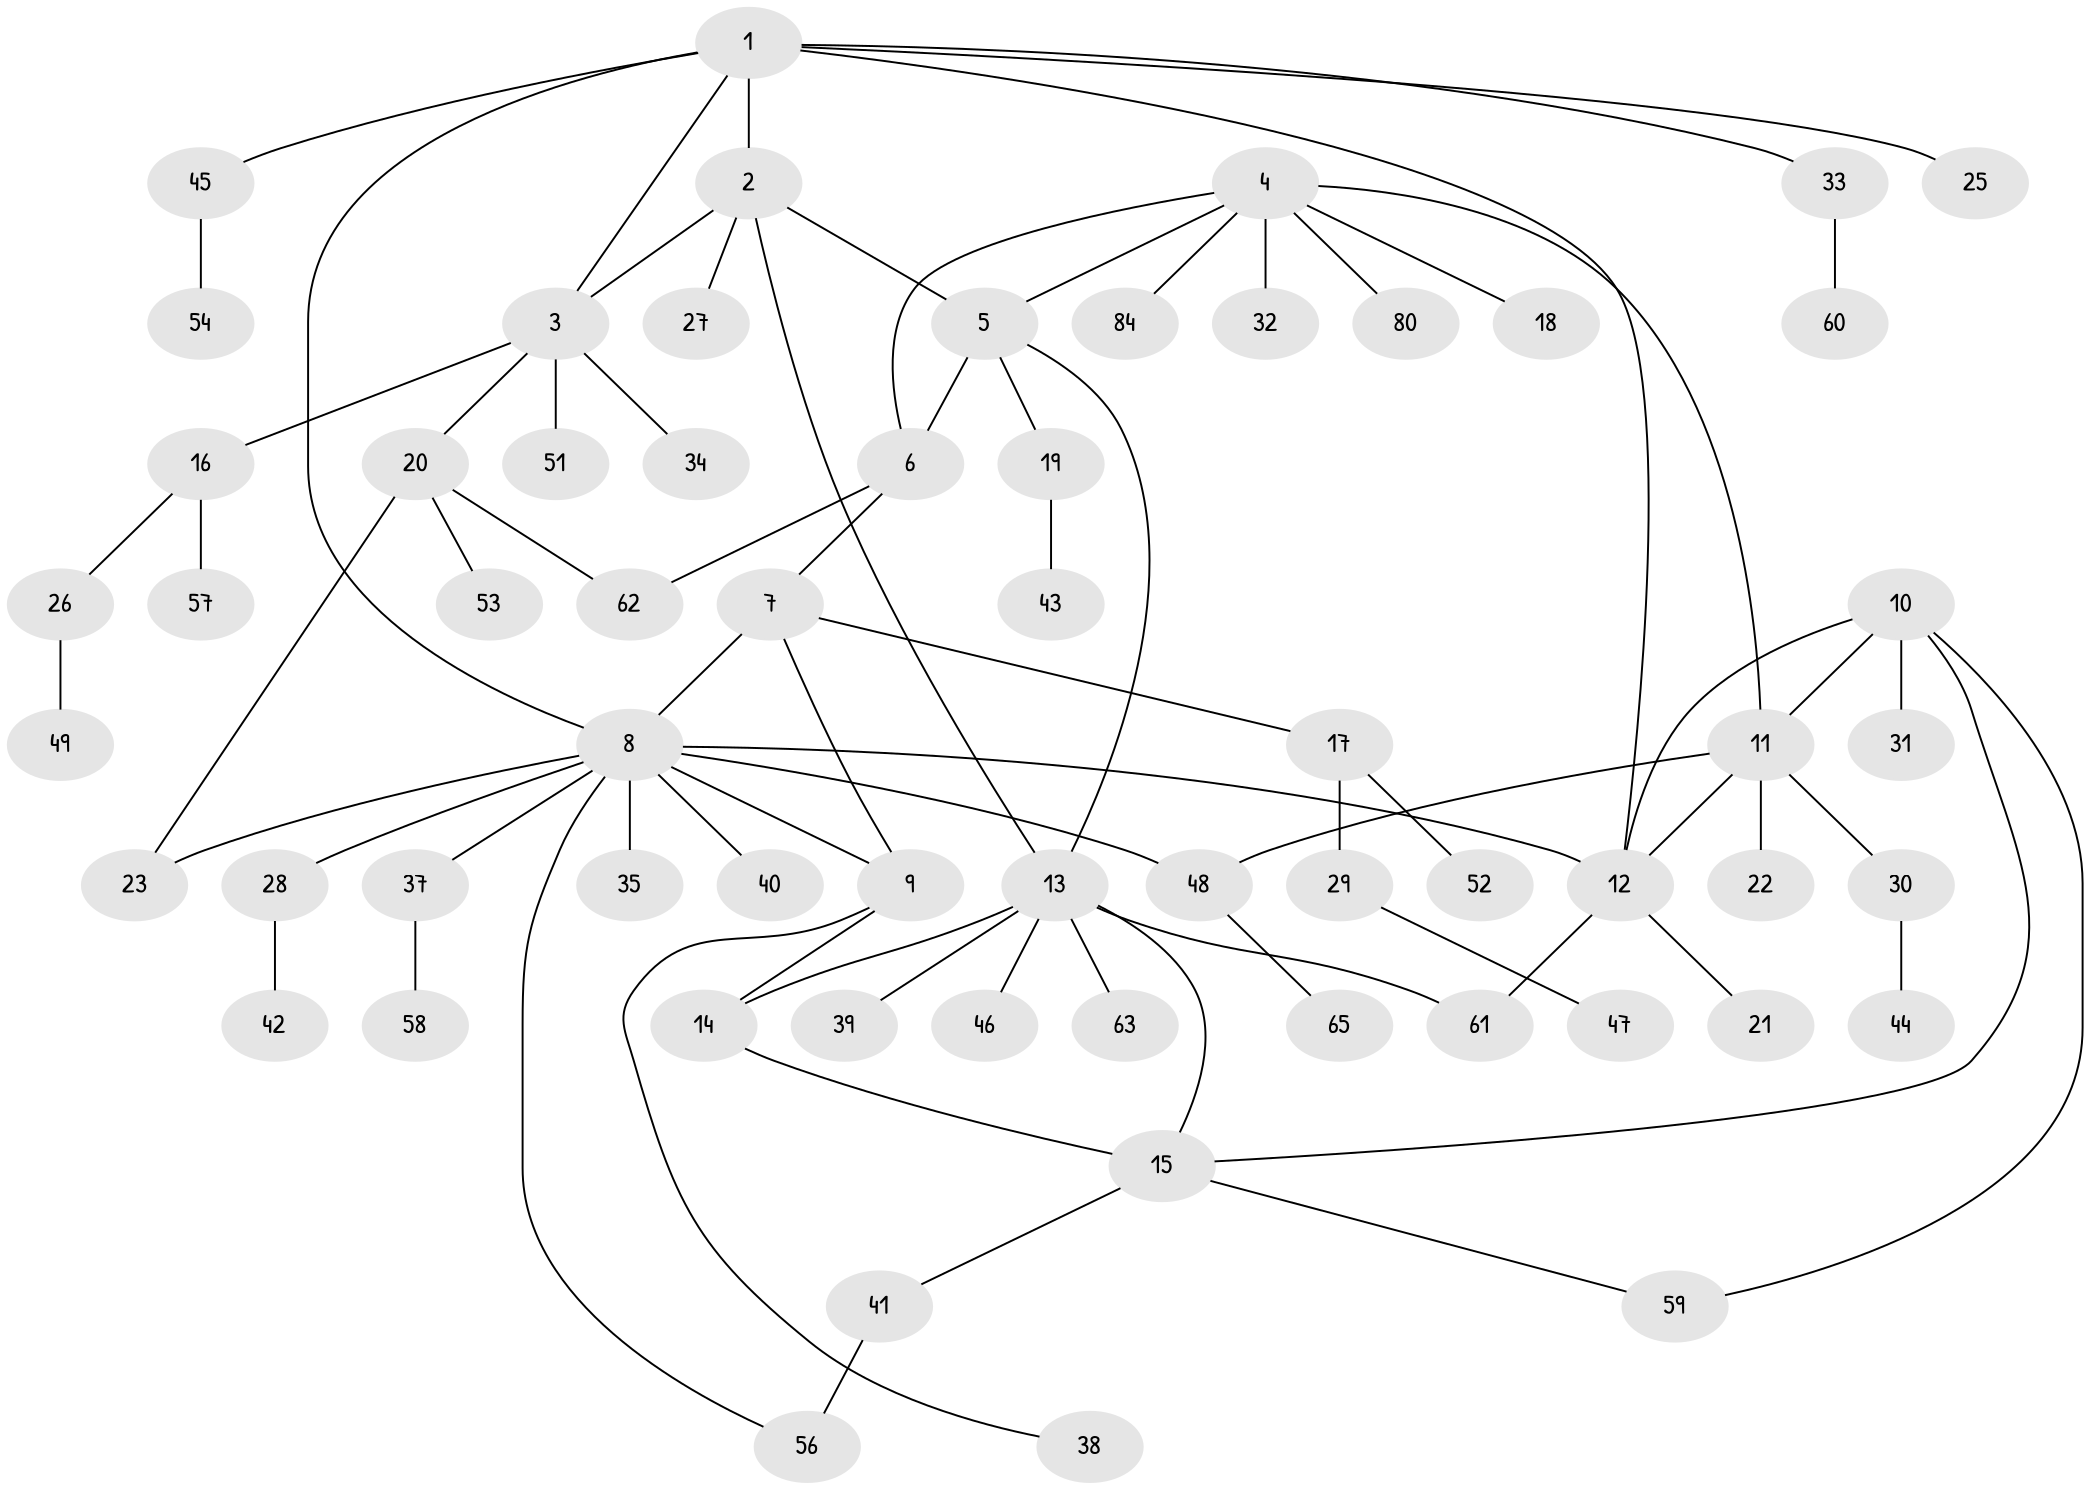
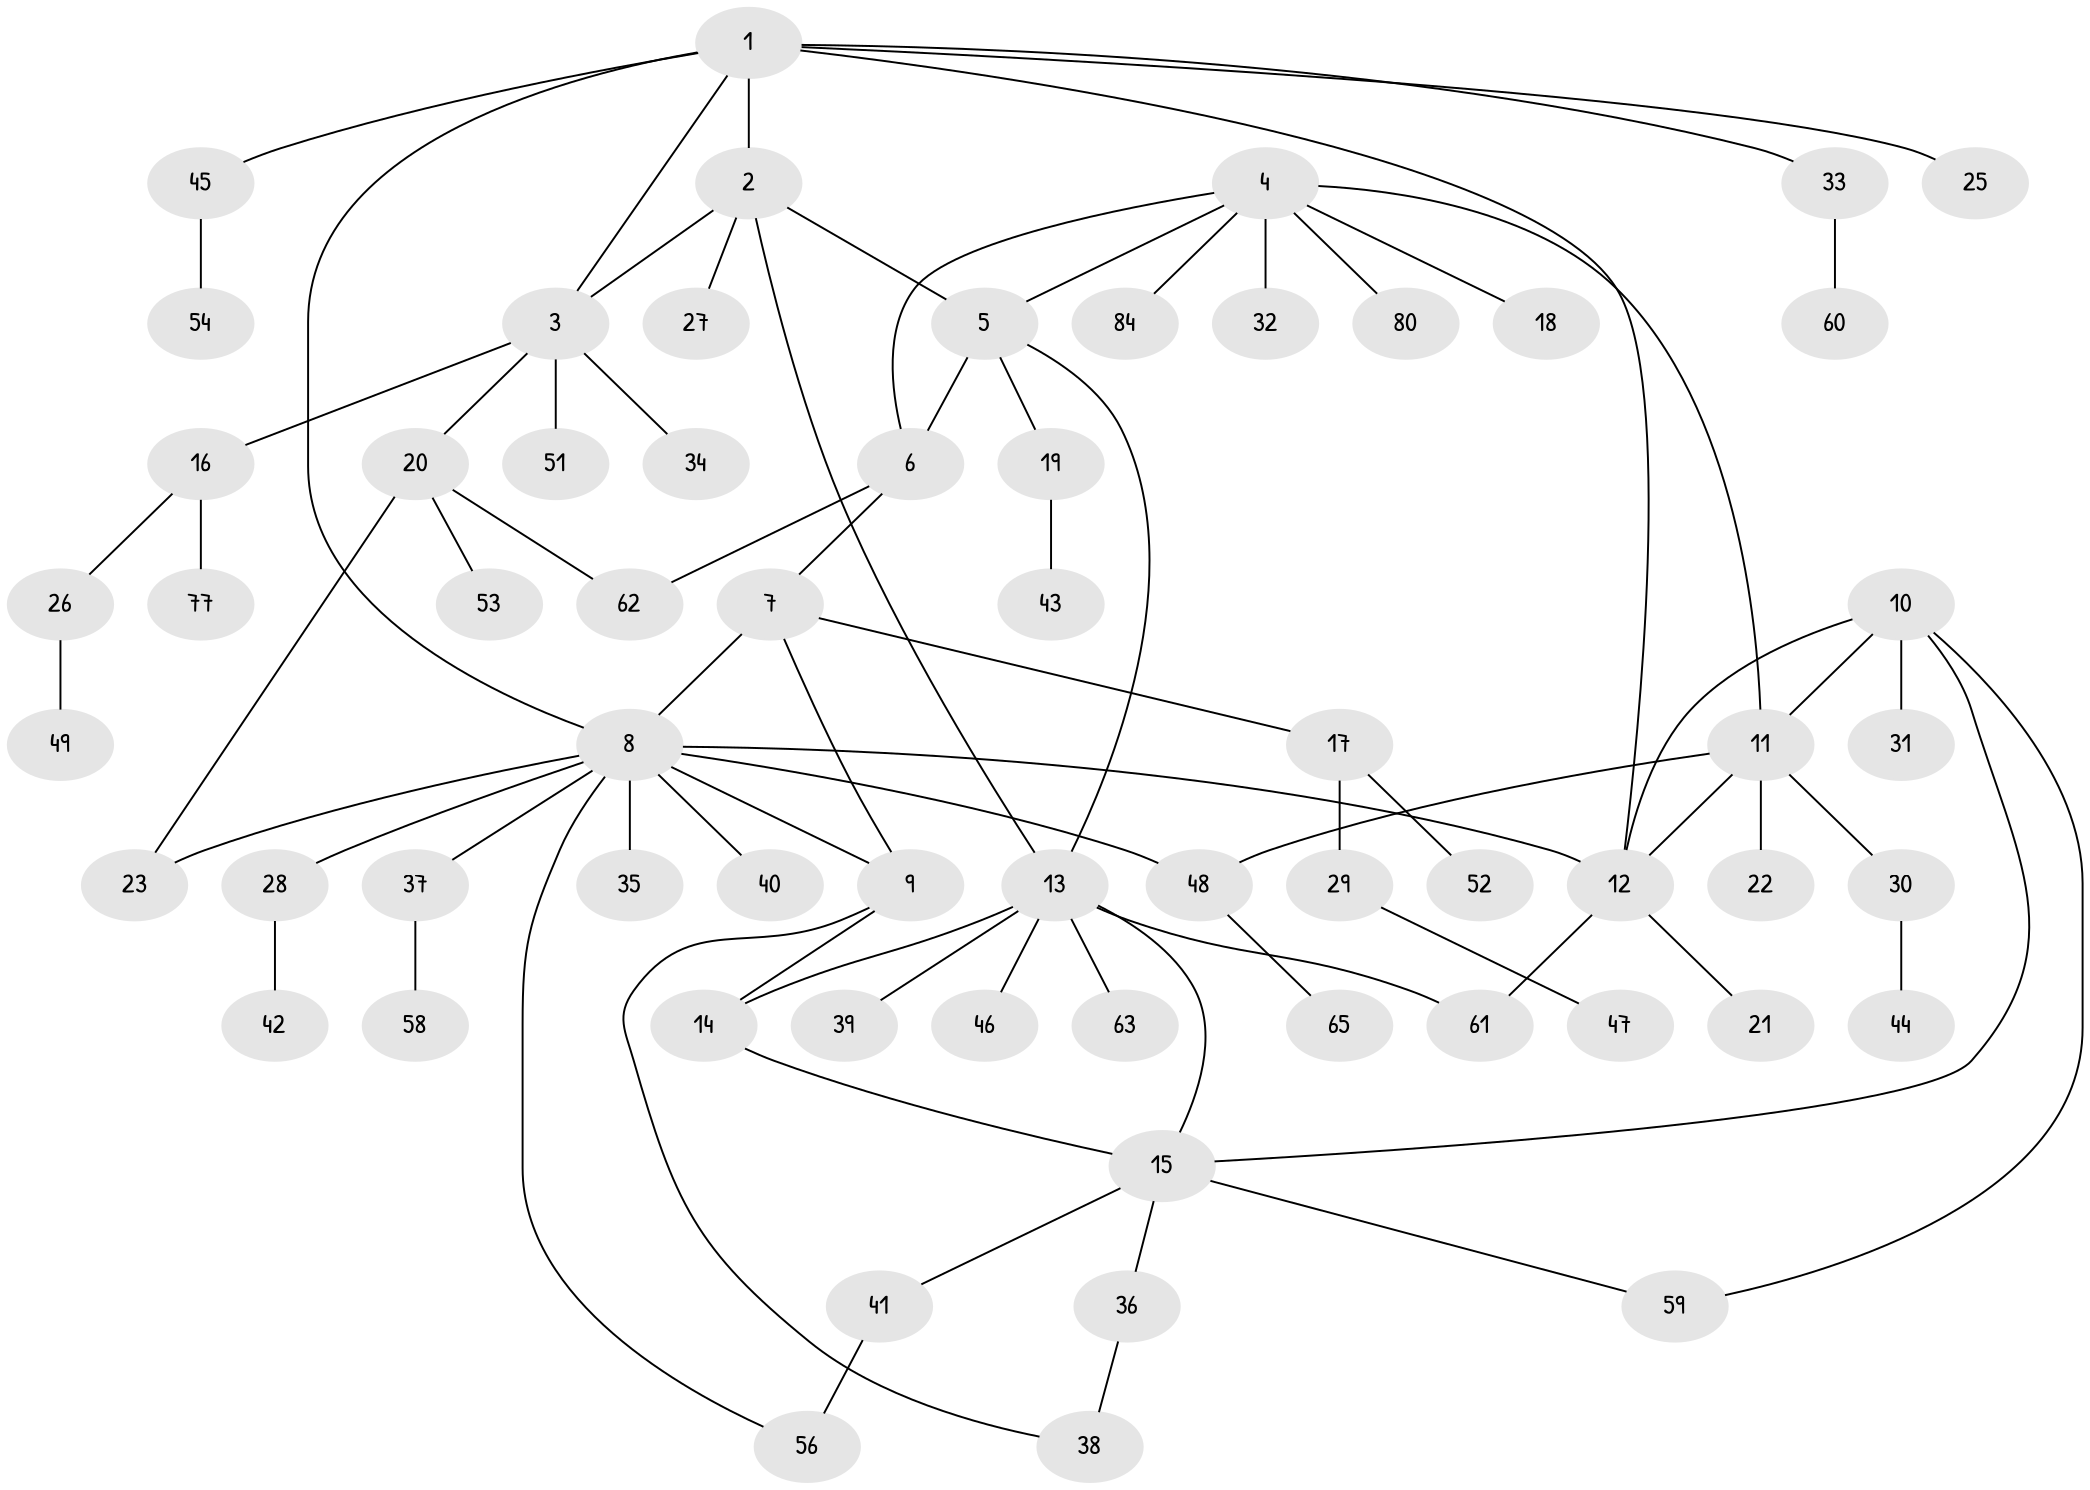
node "57": label "57" -> "77"
node "36": added
